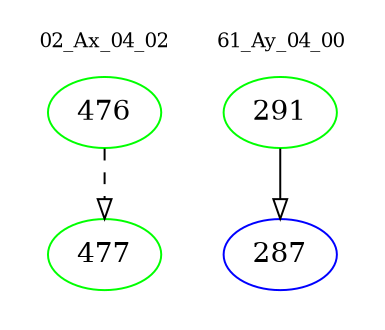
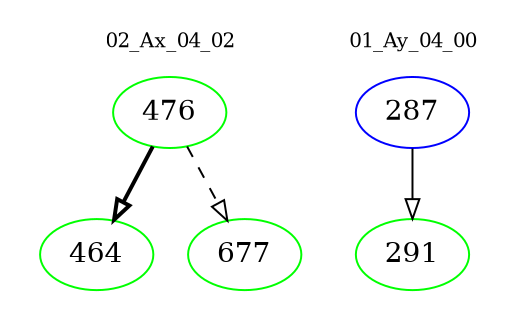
cluster "61_Ay_04_00": label "61_Ay_04_00" -> "01_Ay_04_00"
edge "291" -> "287": reversed
node "464": added
node "477": label "477" -> "677"
